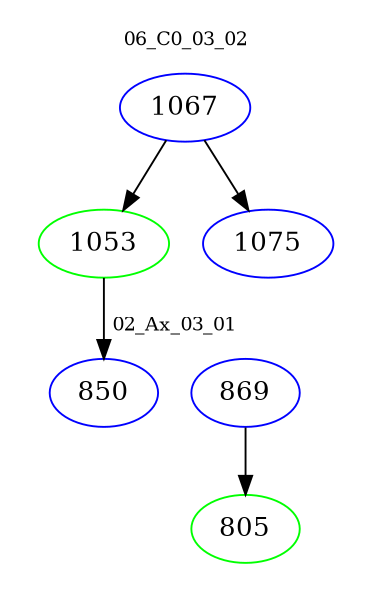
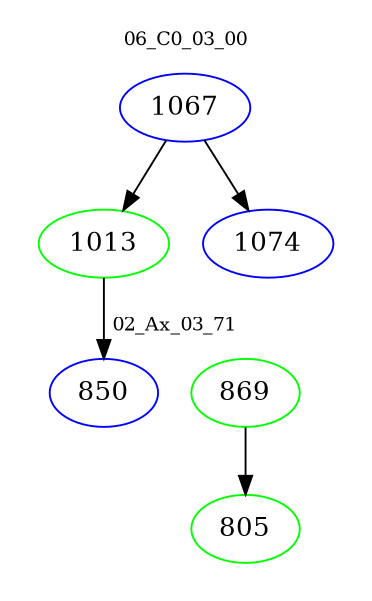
cluster "06_C0_03_02": label "06_C0_03_02" -> "06_C0_03_00"
node "1053": label "1053" -> "1013"
node "1075": label "1075" -> "1074"
cluster "02_Ax_03_01": label "02_Ax_03_01" -> "02_Ax_03_71"
node "869": color blue -> green
